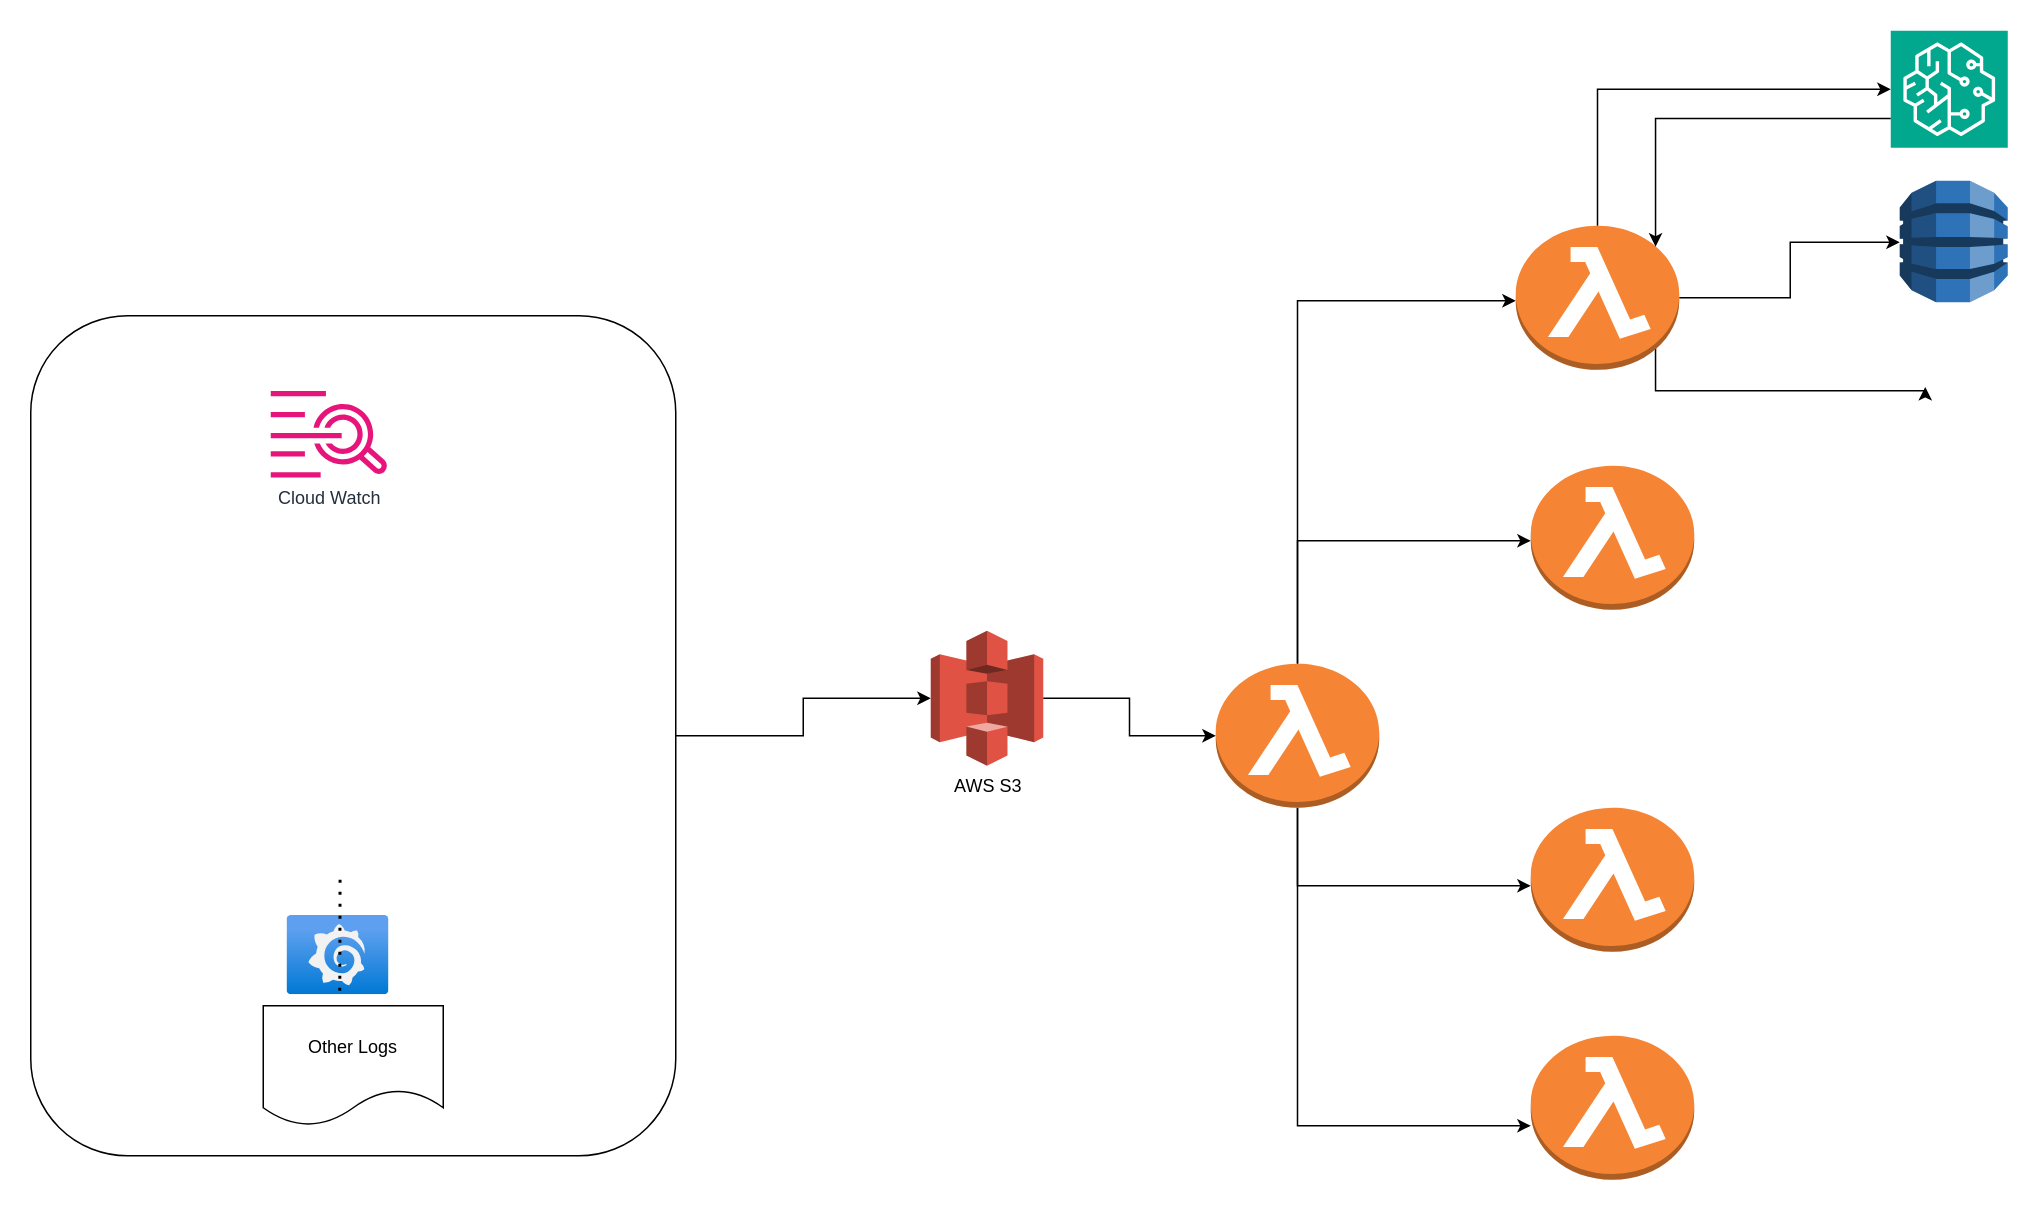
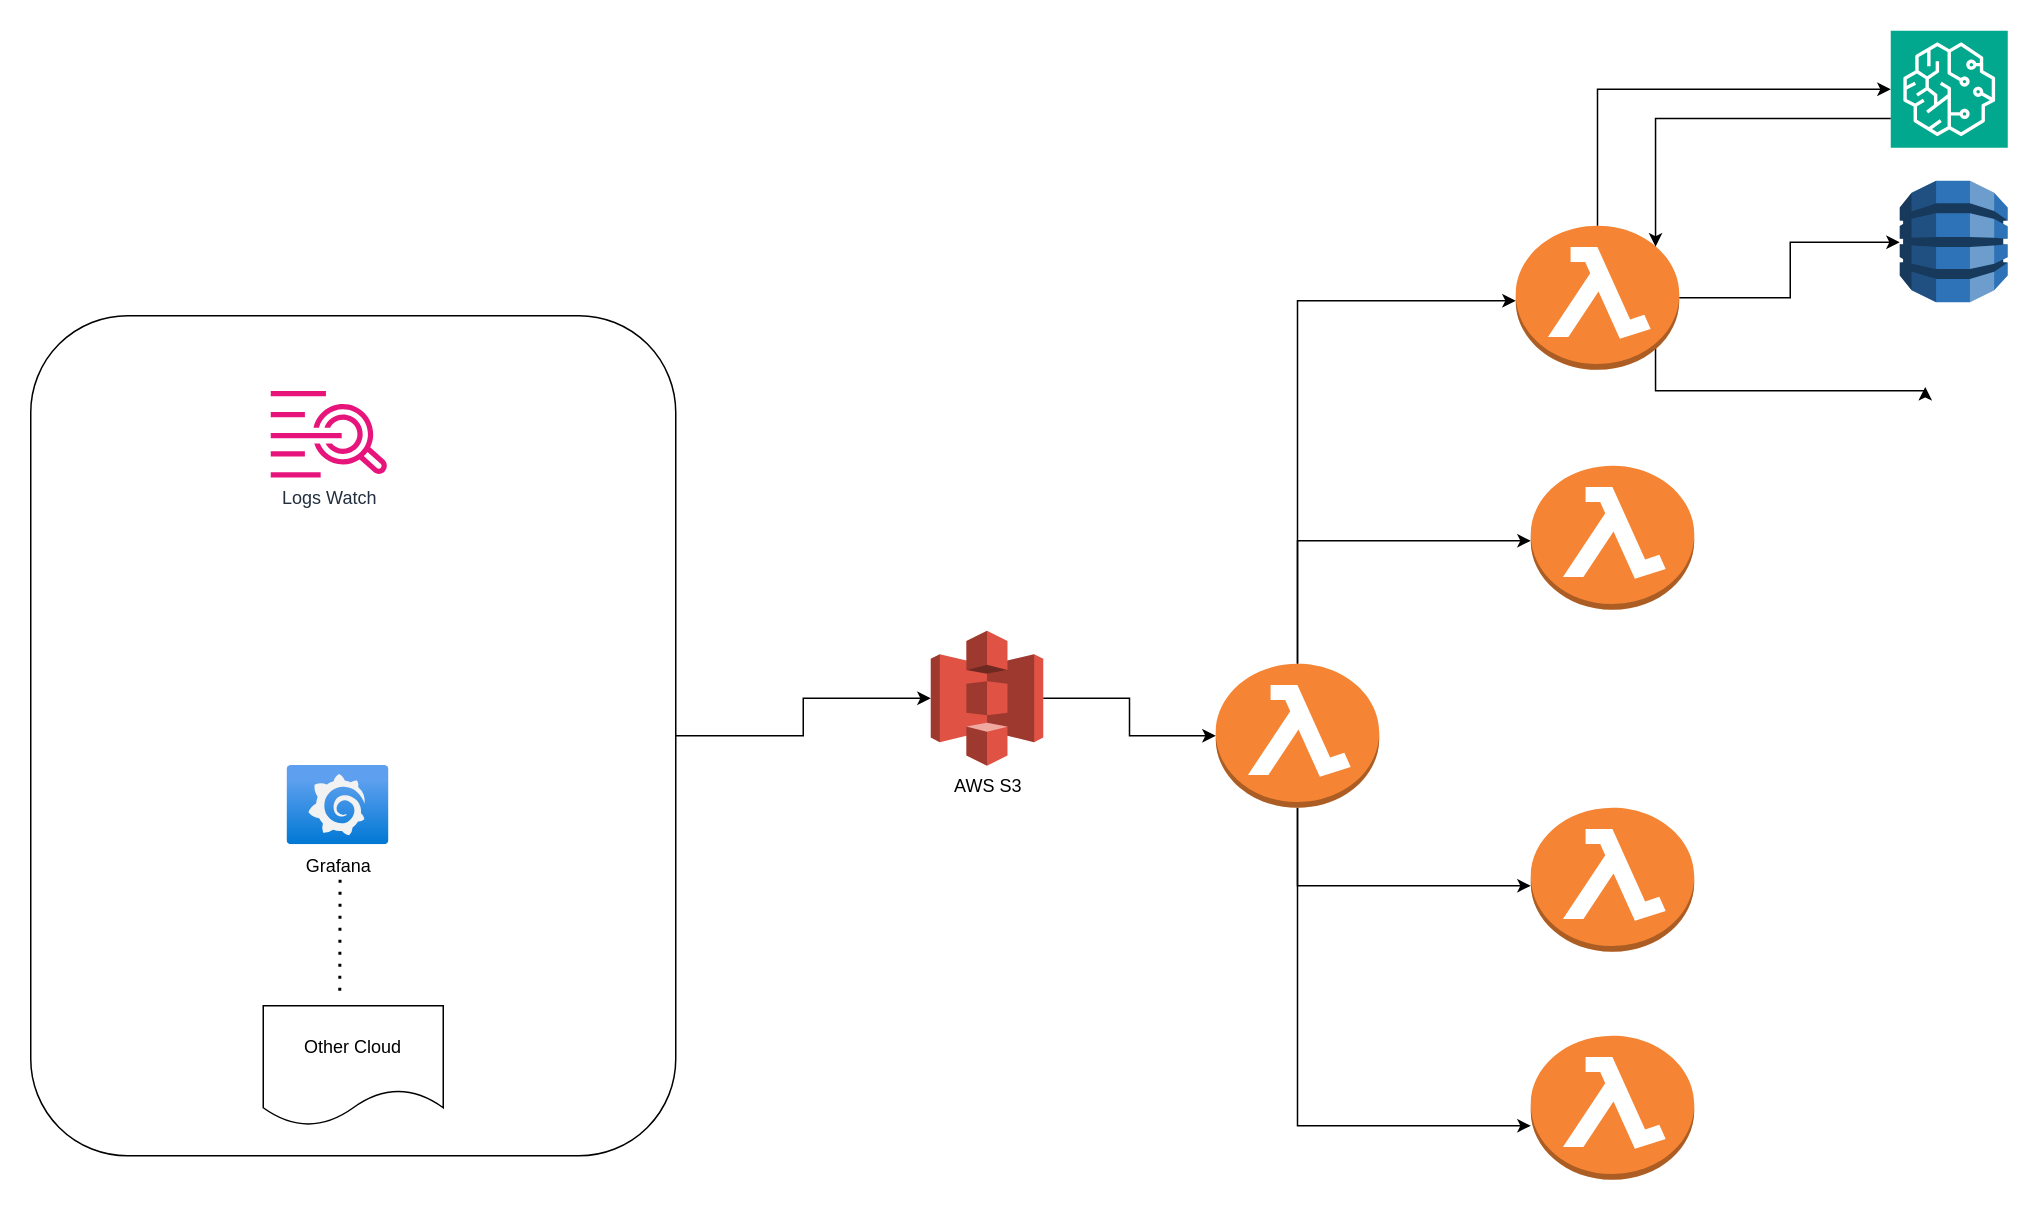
node "Cloud Watch": label "Cloud Watch" -> "Logs Watch"
node "Grafana": moved (338, 955) -> (338, 805)
node "Other Logs": label "Other Logs" -> "Other Cloud"
